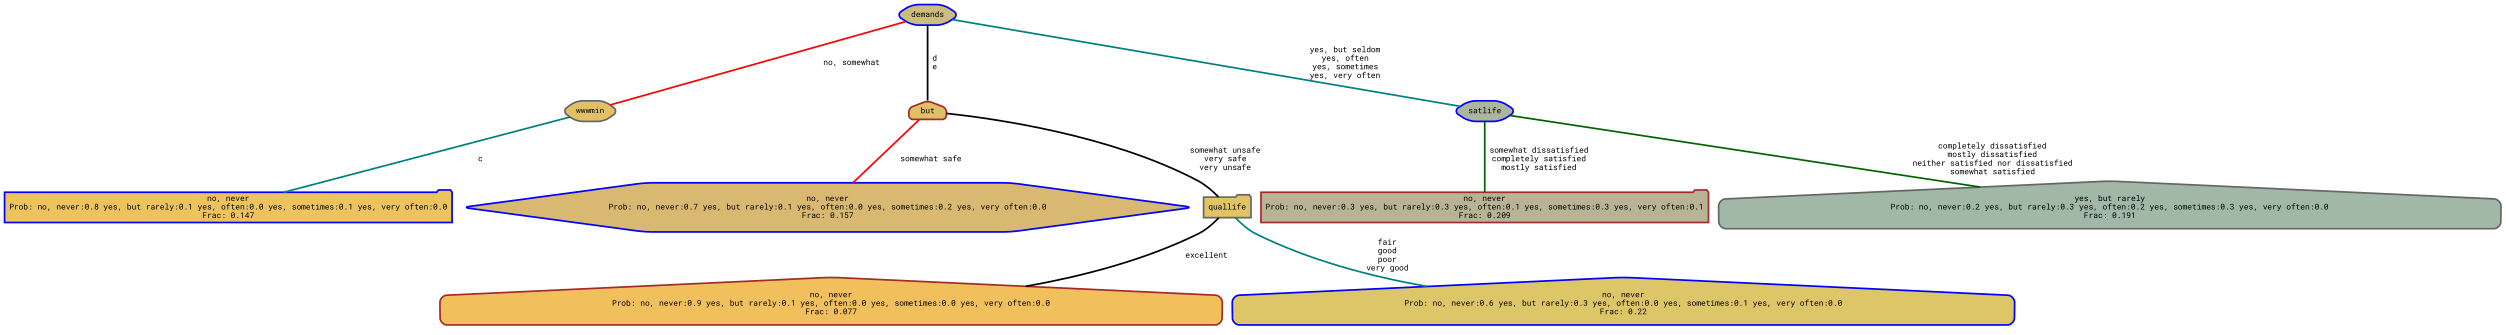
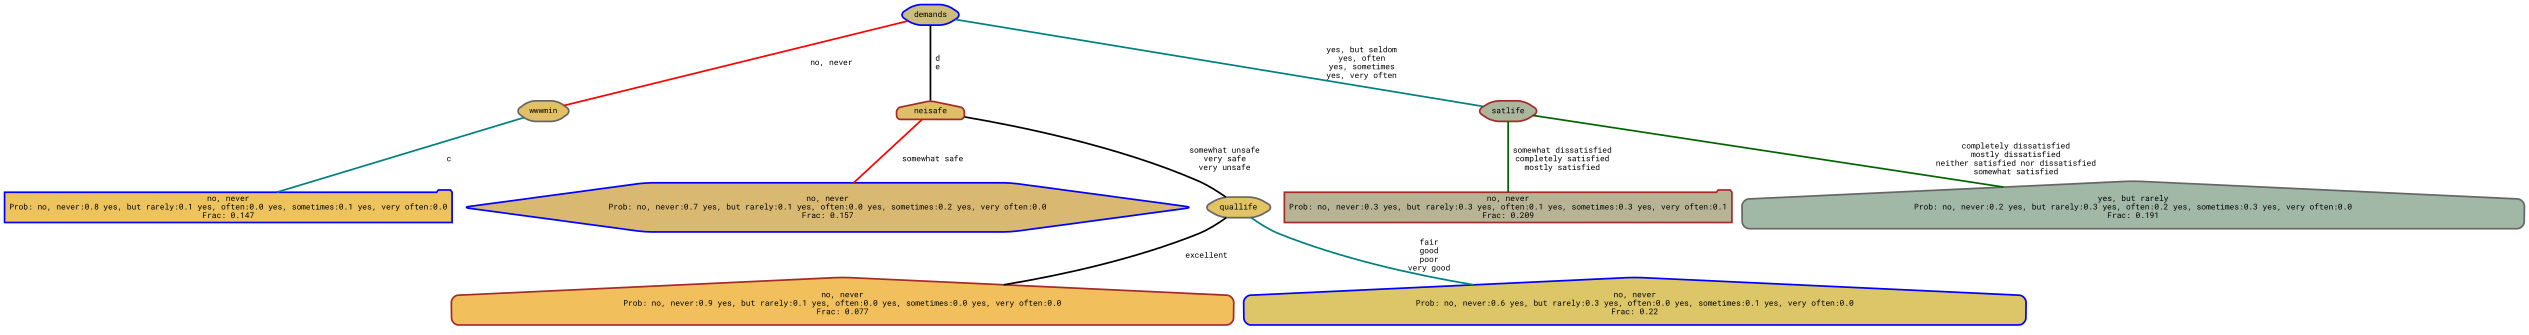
edge "demands" -- "wwwmin": label " no, somewhat" -> " no, never"
node "but": label "but" -> "neisafe"
node "satlife": color blue -> brown
node "quallife": shape folder -> hexagon
